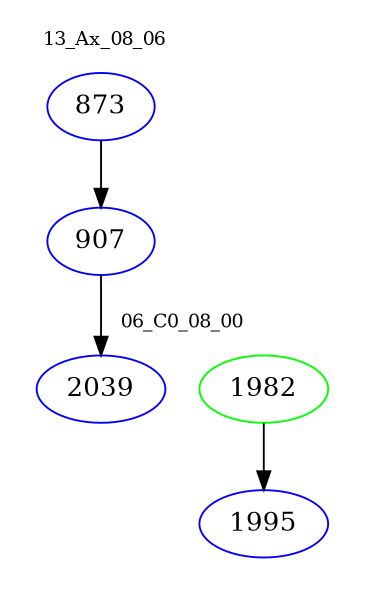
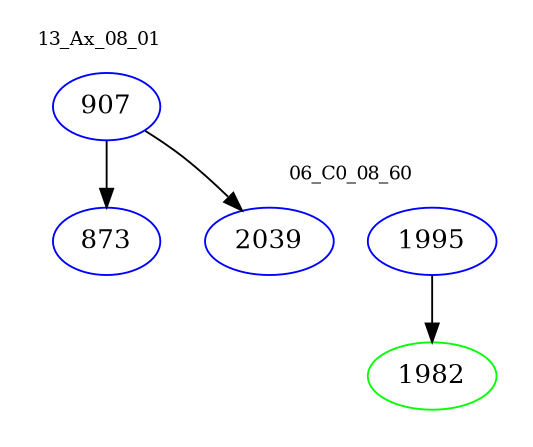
cluster "13_Ax_08_06": label "13_Ax_08_06" -> "13_Ax_08_01"
edge "873" -> "907": reversed
cluster "06_C0_08_00": label "06_C0_08_00" -> "06_C0_08_60"
edge "1982" -> "1995": reversed
